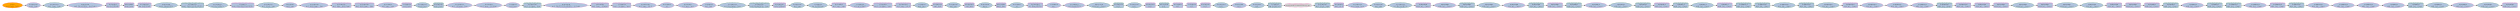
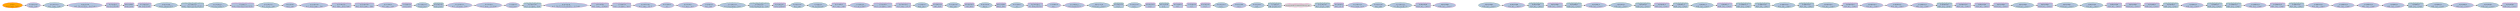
node "0x00000004 addb %al, (%eax)": removed
